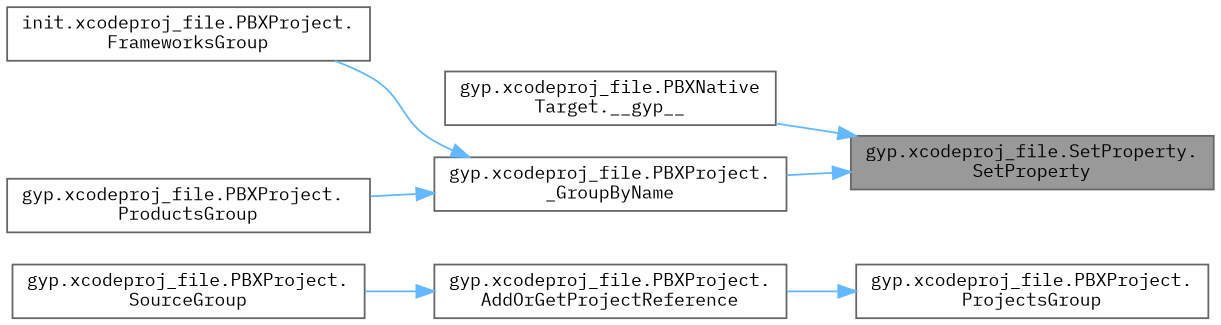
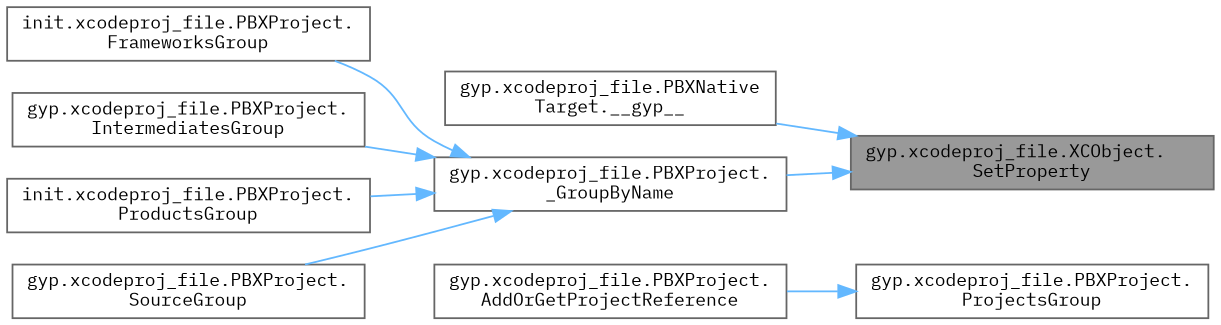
node "gyp.xcodeproj_file.PBXProject. IntermediatesGroup": added
node "gyp.xcodeproj_file.SetProperty. SetProperty": label "gyp.xcodeproj_file.SetProperty. SetProperty" -> "gyp.xcodeproj_file.XCObject. SetProperty"
node "gyp.xcodeproj_file.PBXProject. ProductsGroup": label "gyp.xcodeproj_file.PBXProject. ProductsGroup" -> "init.xcodeproj_file.PBXProject. ProductsGroup"
edge "gyp.xcodeproj_file.PBXProject. SourceGroup" -> "gyp.xcodeproj_file.PBXProject. AddOrGetProjectReference": now "gyp.xcodeproj_file.PBXProject. SourceGroup" -> "gyp.xcodeproj_file.PBXProject. _GroupByName"
